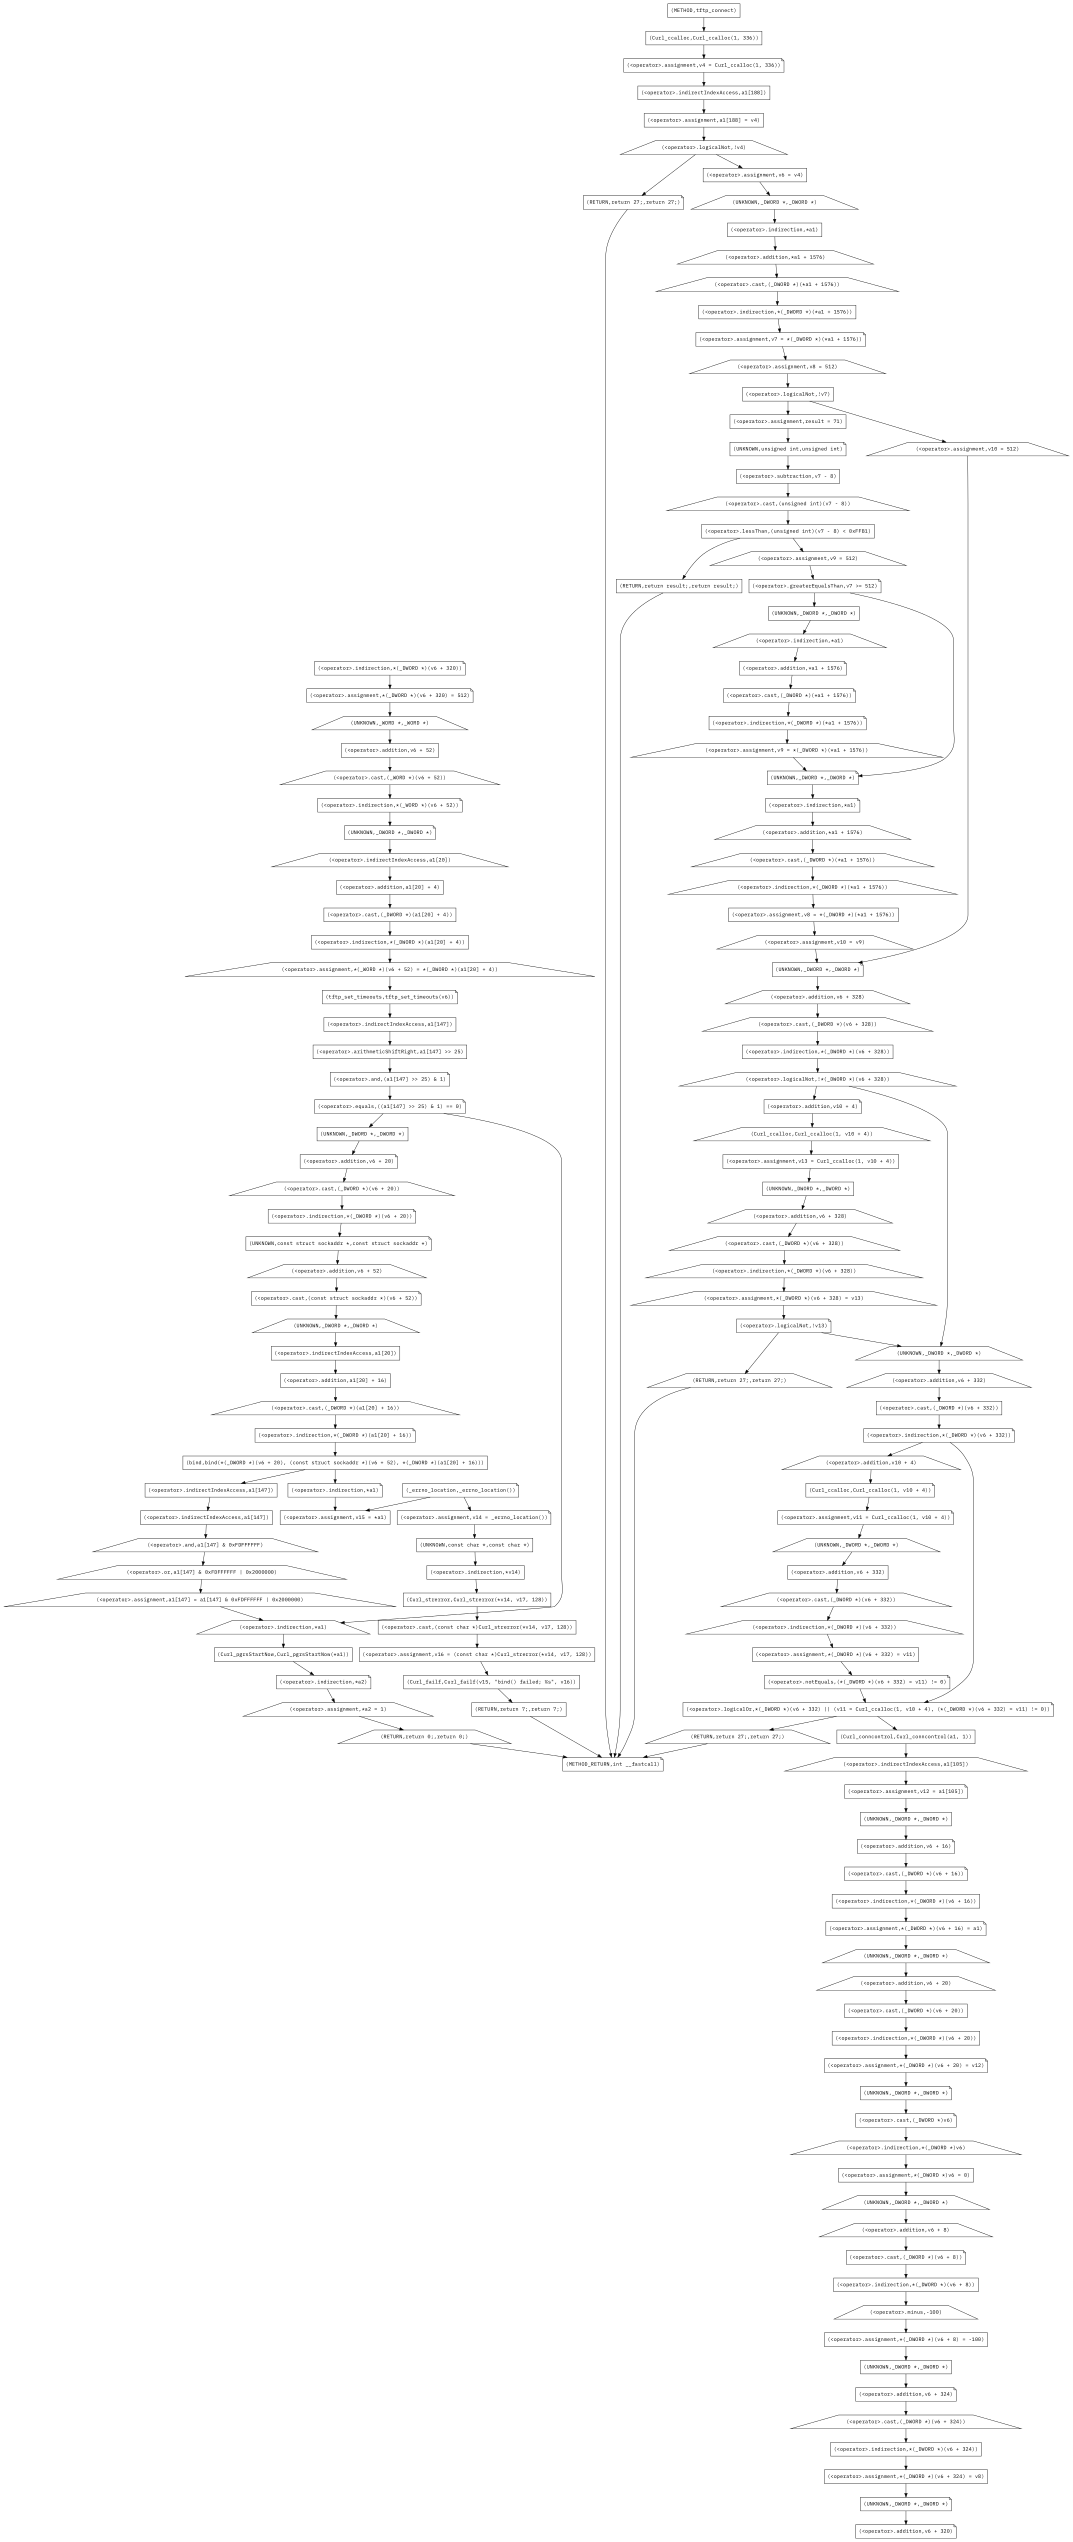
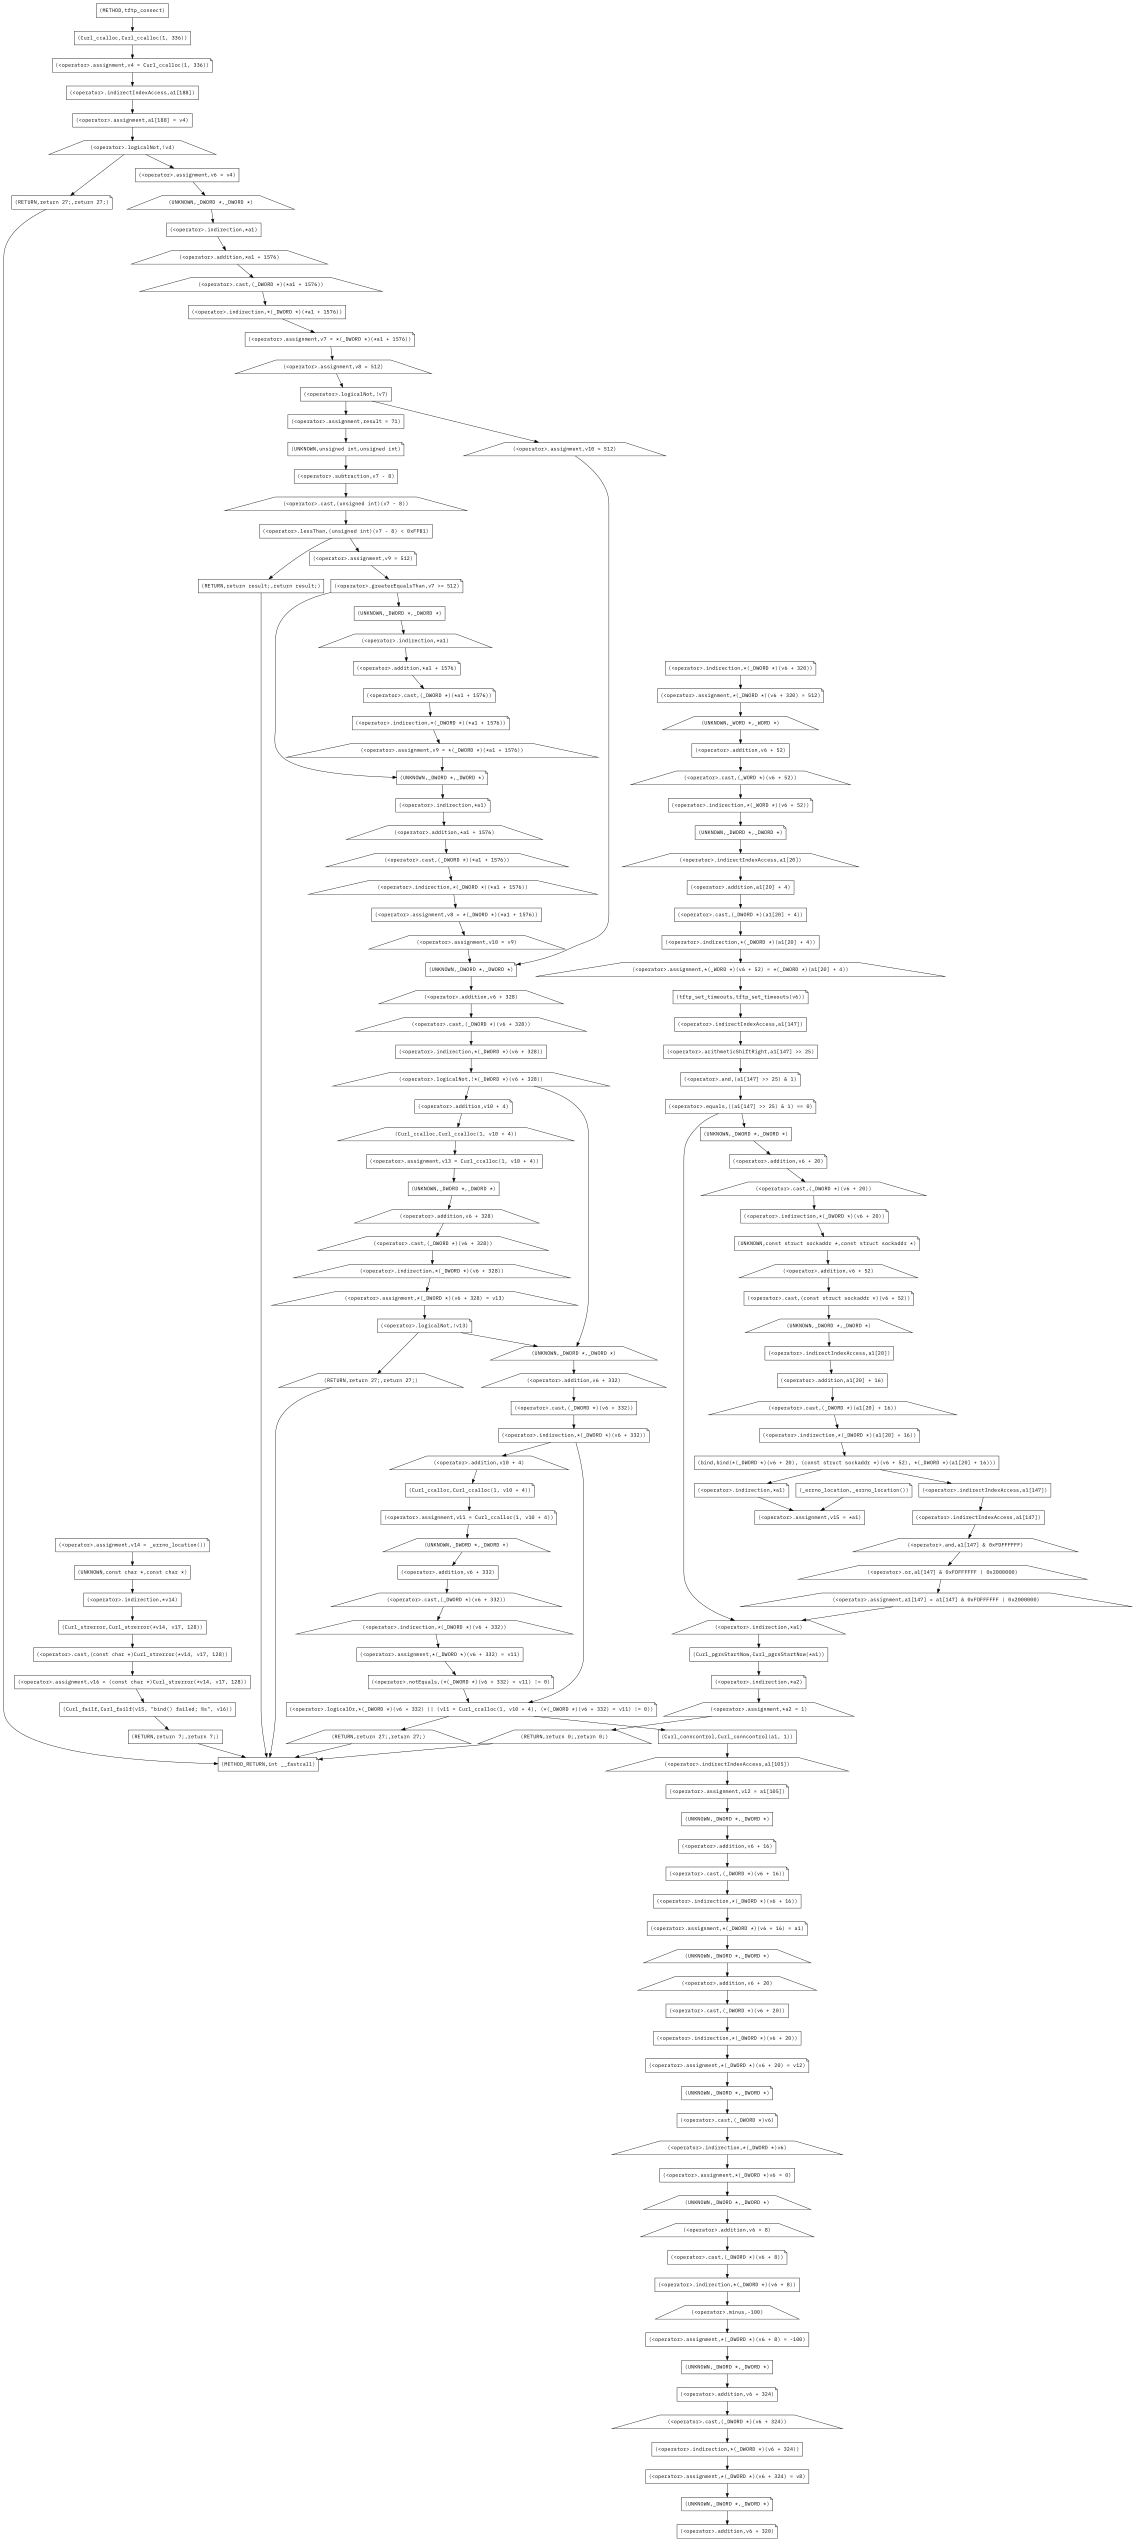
node "(<operator>.assignment,v9 = 512)": shape trapezium -> note
edge "(_errno_location,_errno_location())" -> "(<operator>.assignment,v14 = _errno_location())": removed
